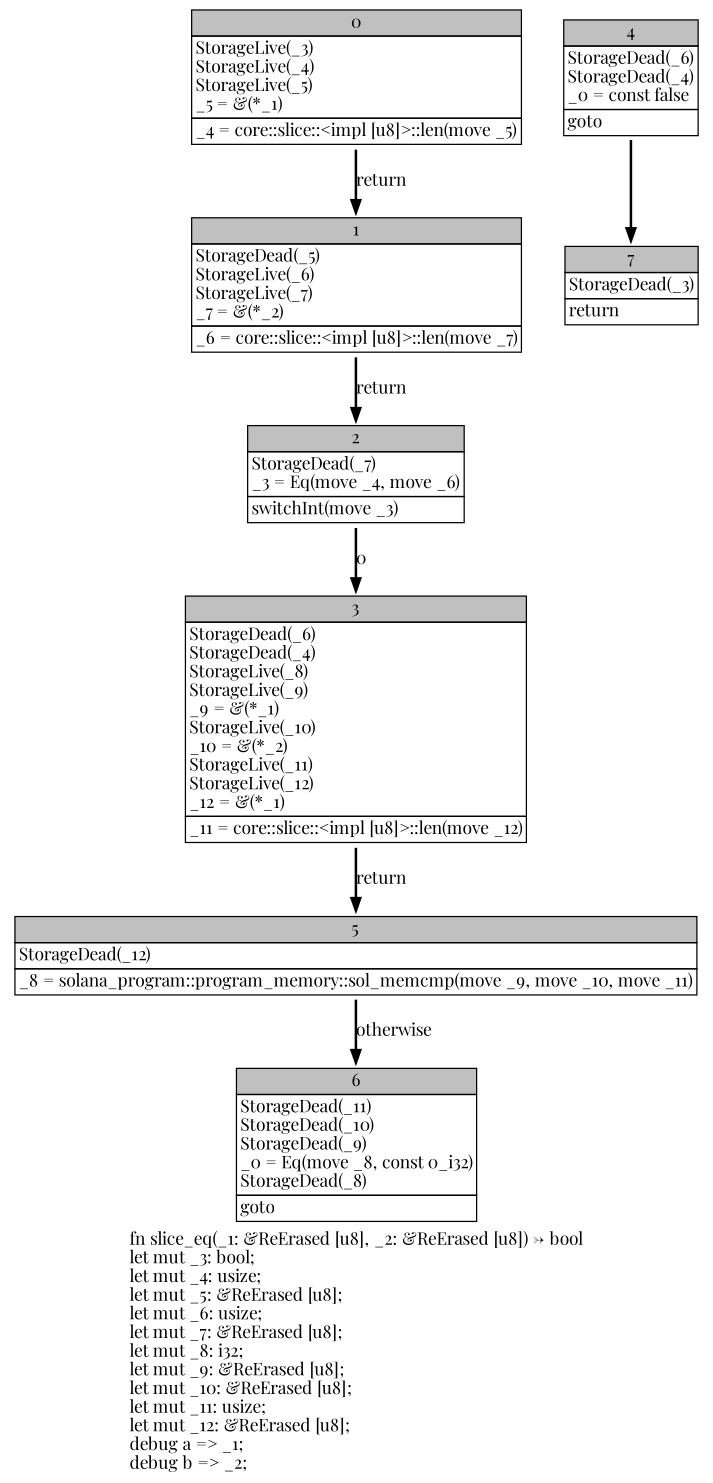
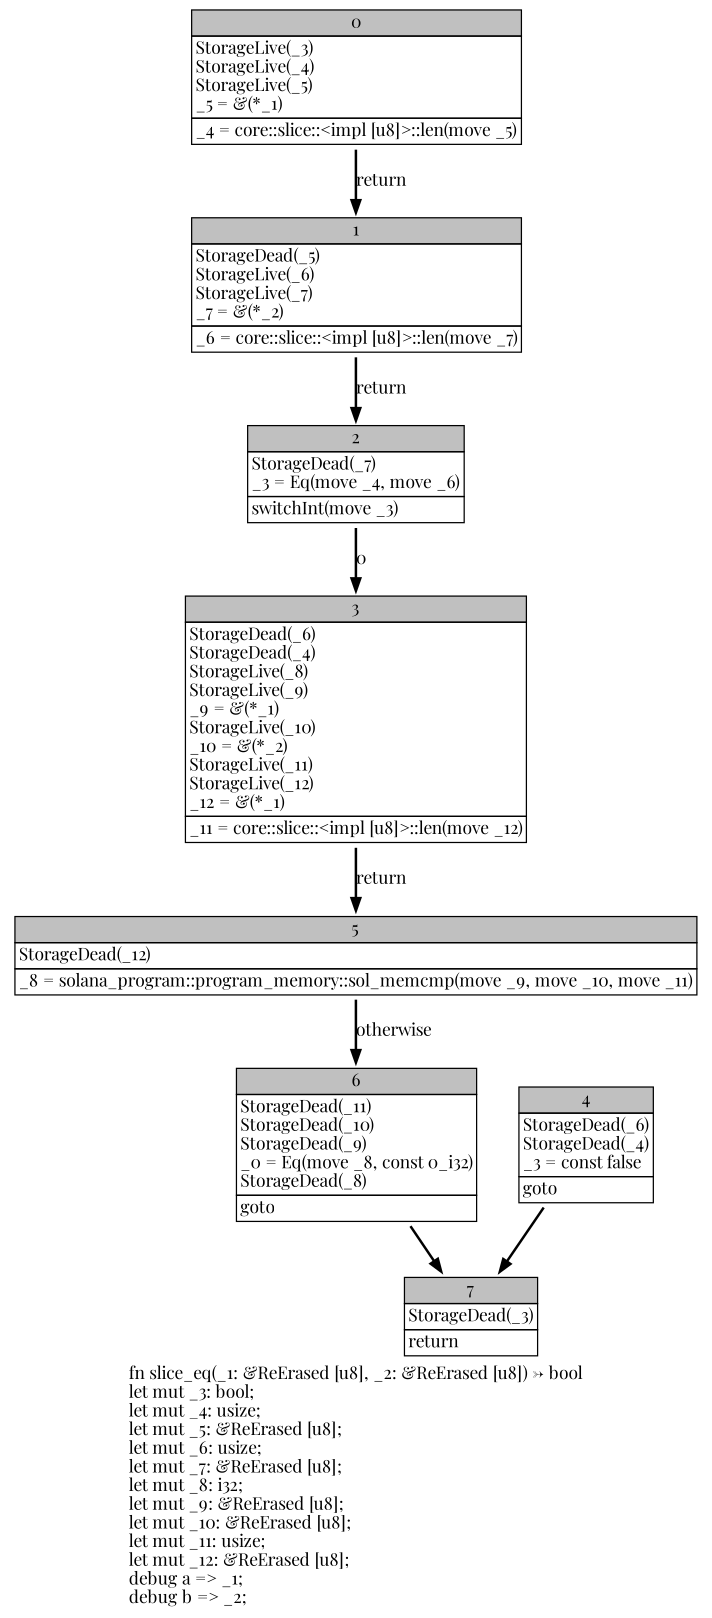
node "4": text "_0 = const false" -> "_3 = const false"
edge "6" -> "7": added
